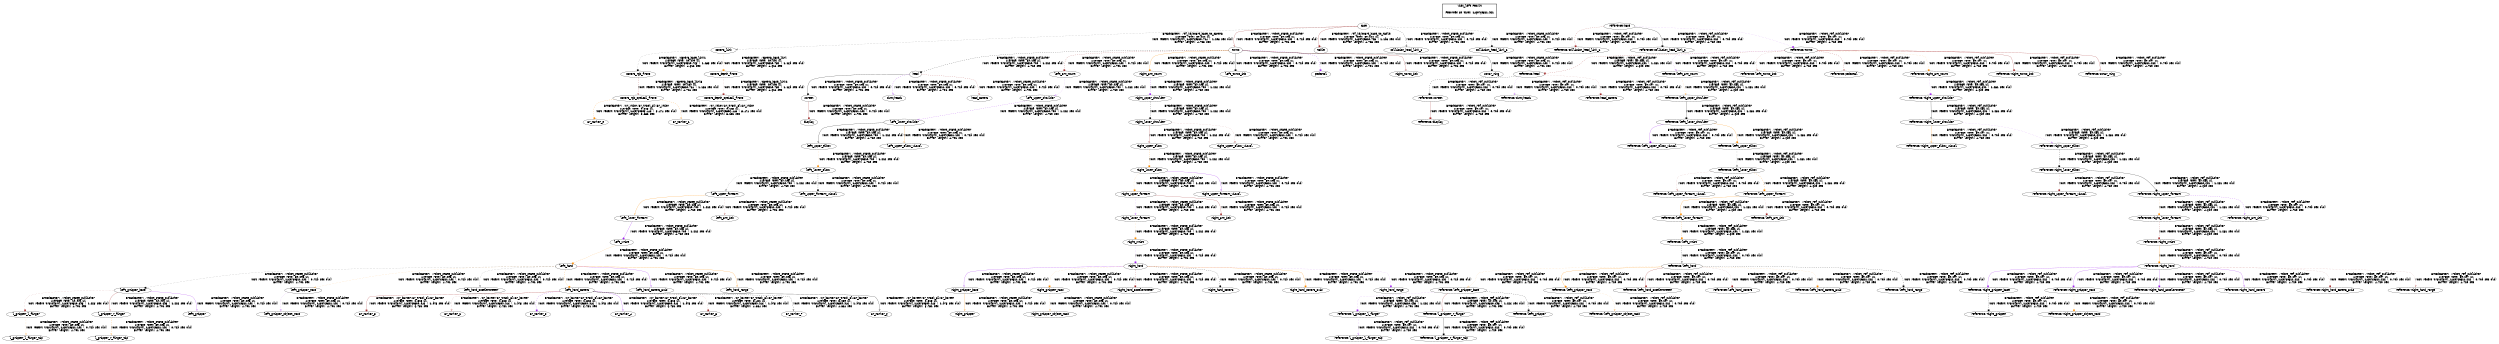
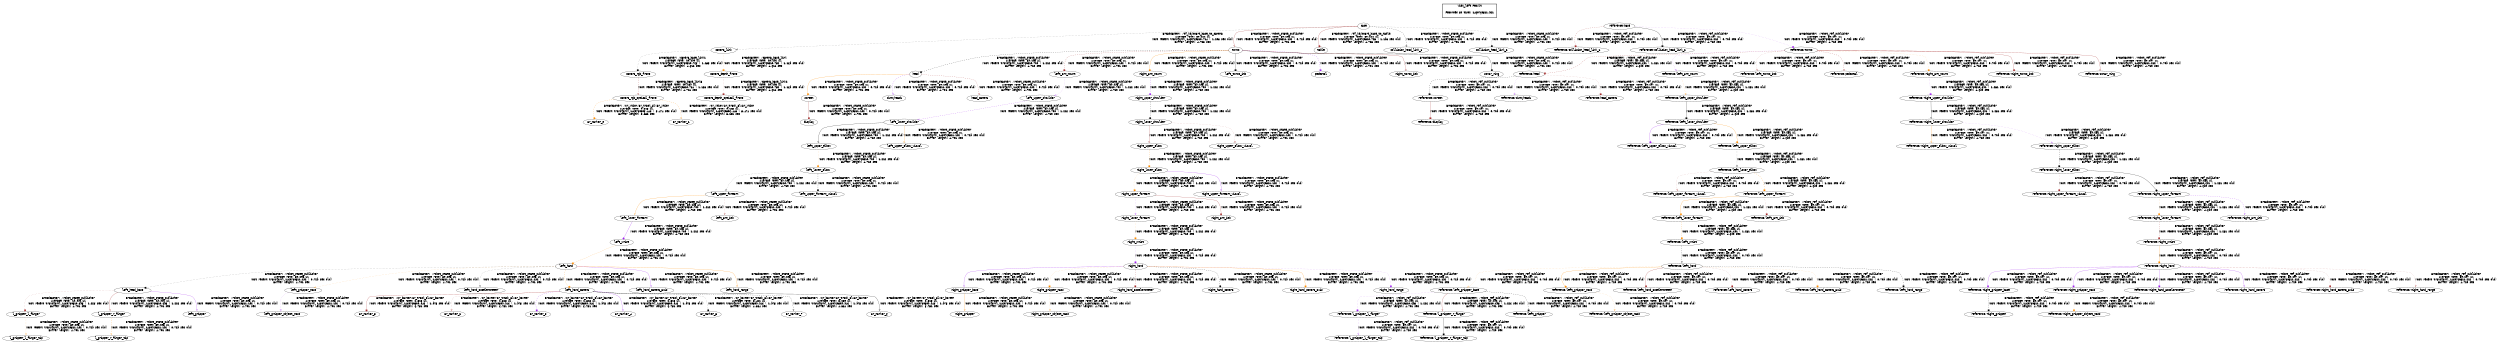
edge "head" -> "screen": color black -> darkorange
node "left_gripper_base": label "left_gripper_base" -> "left_head_base"
edge "left_hand_camera" -> "ar_marker_3": color brown -> black
